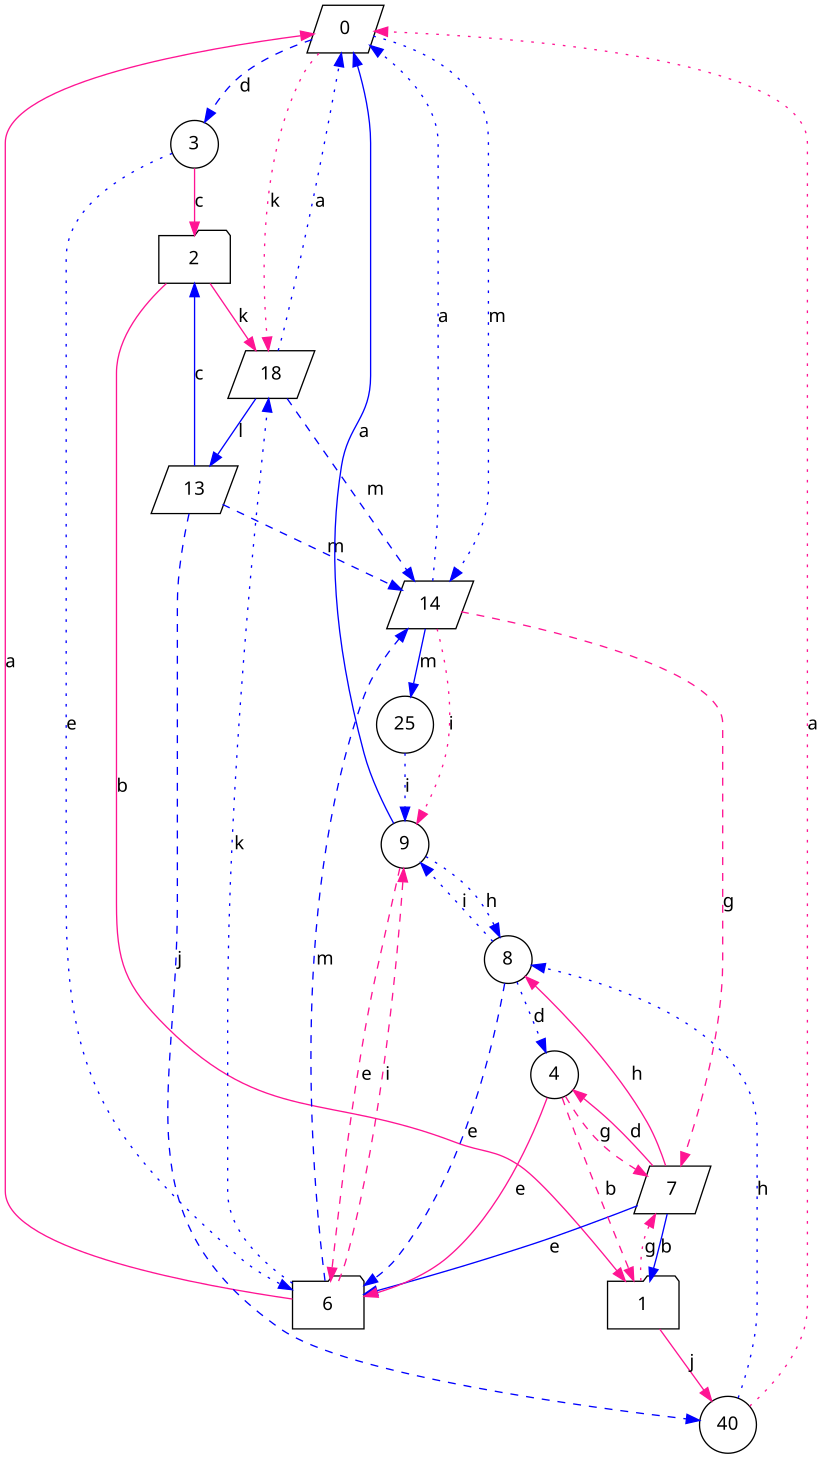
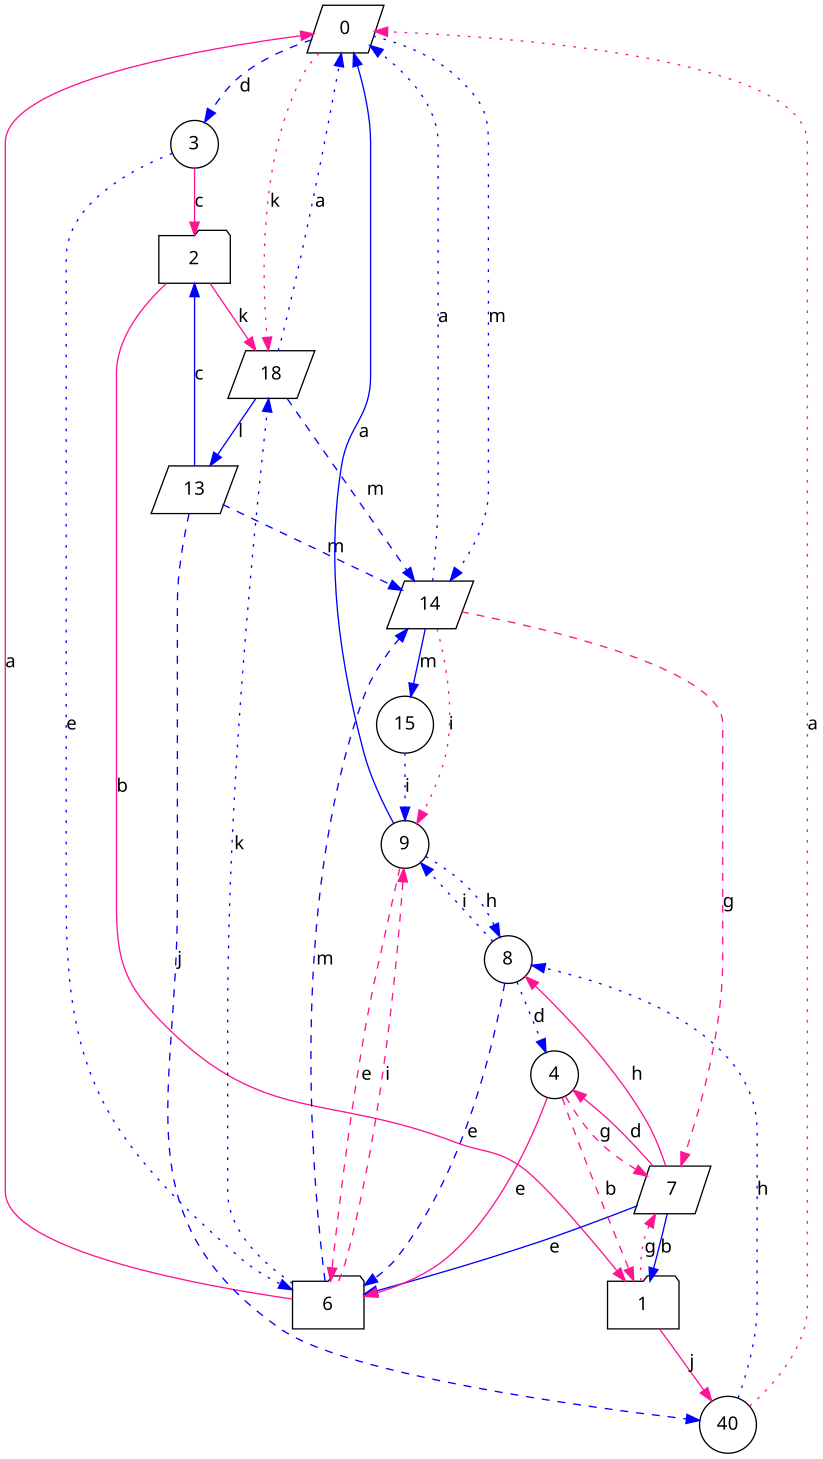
node "25": label "25" -> "15"
